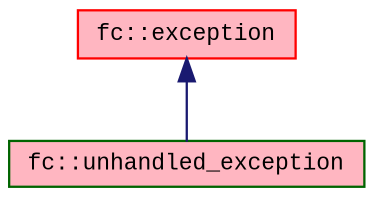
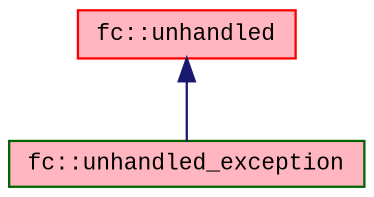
node "fc::exception": label "fc::exception" -> "fc::unhandled"
